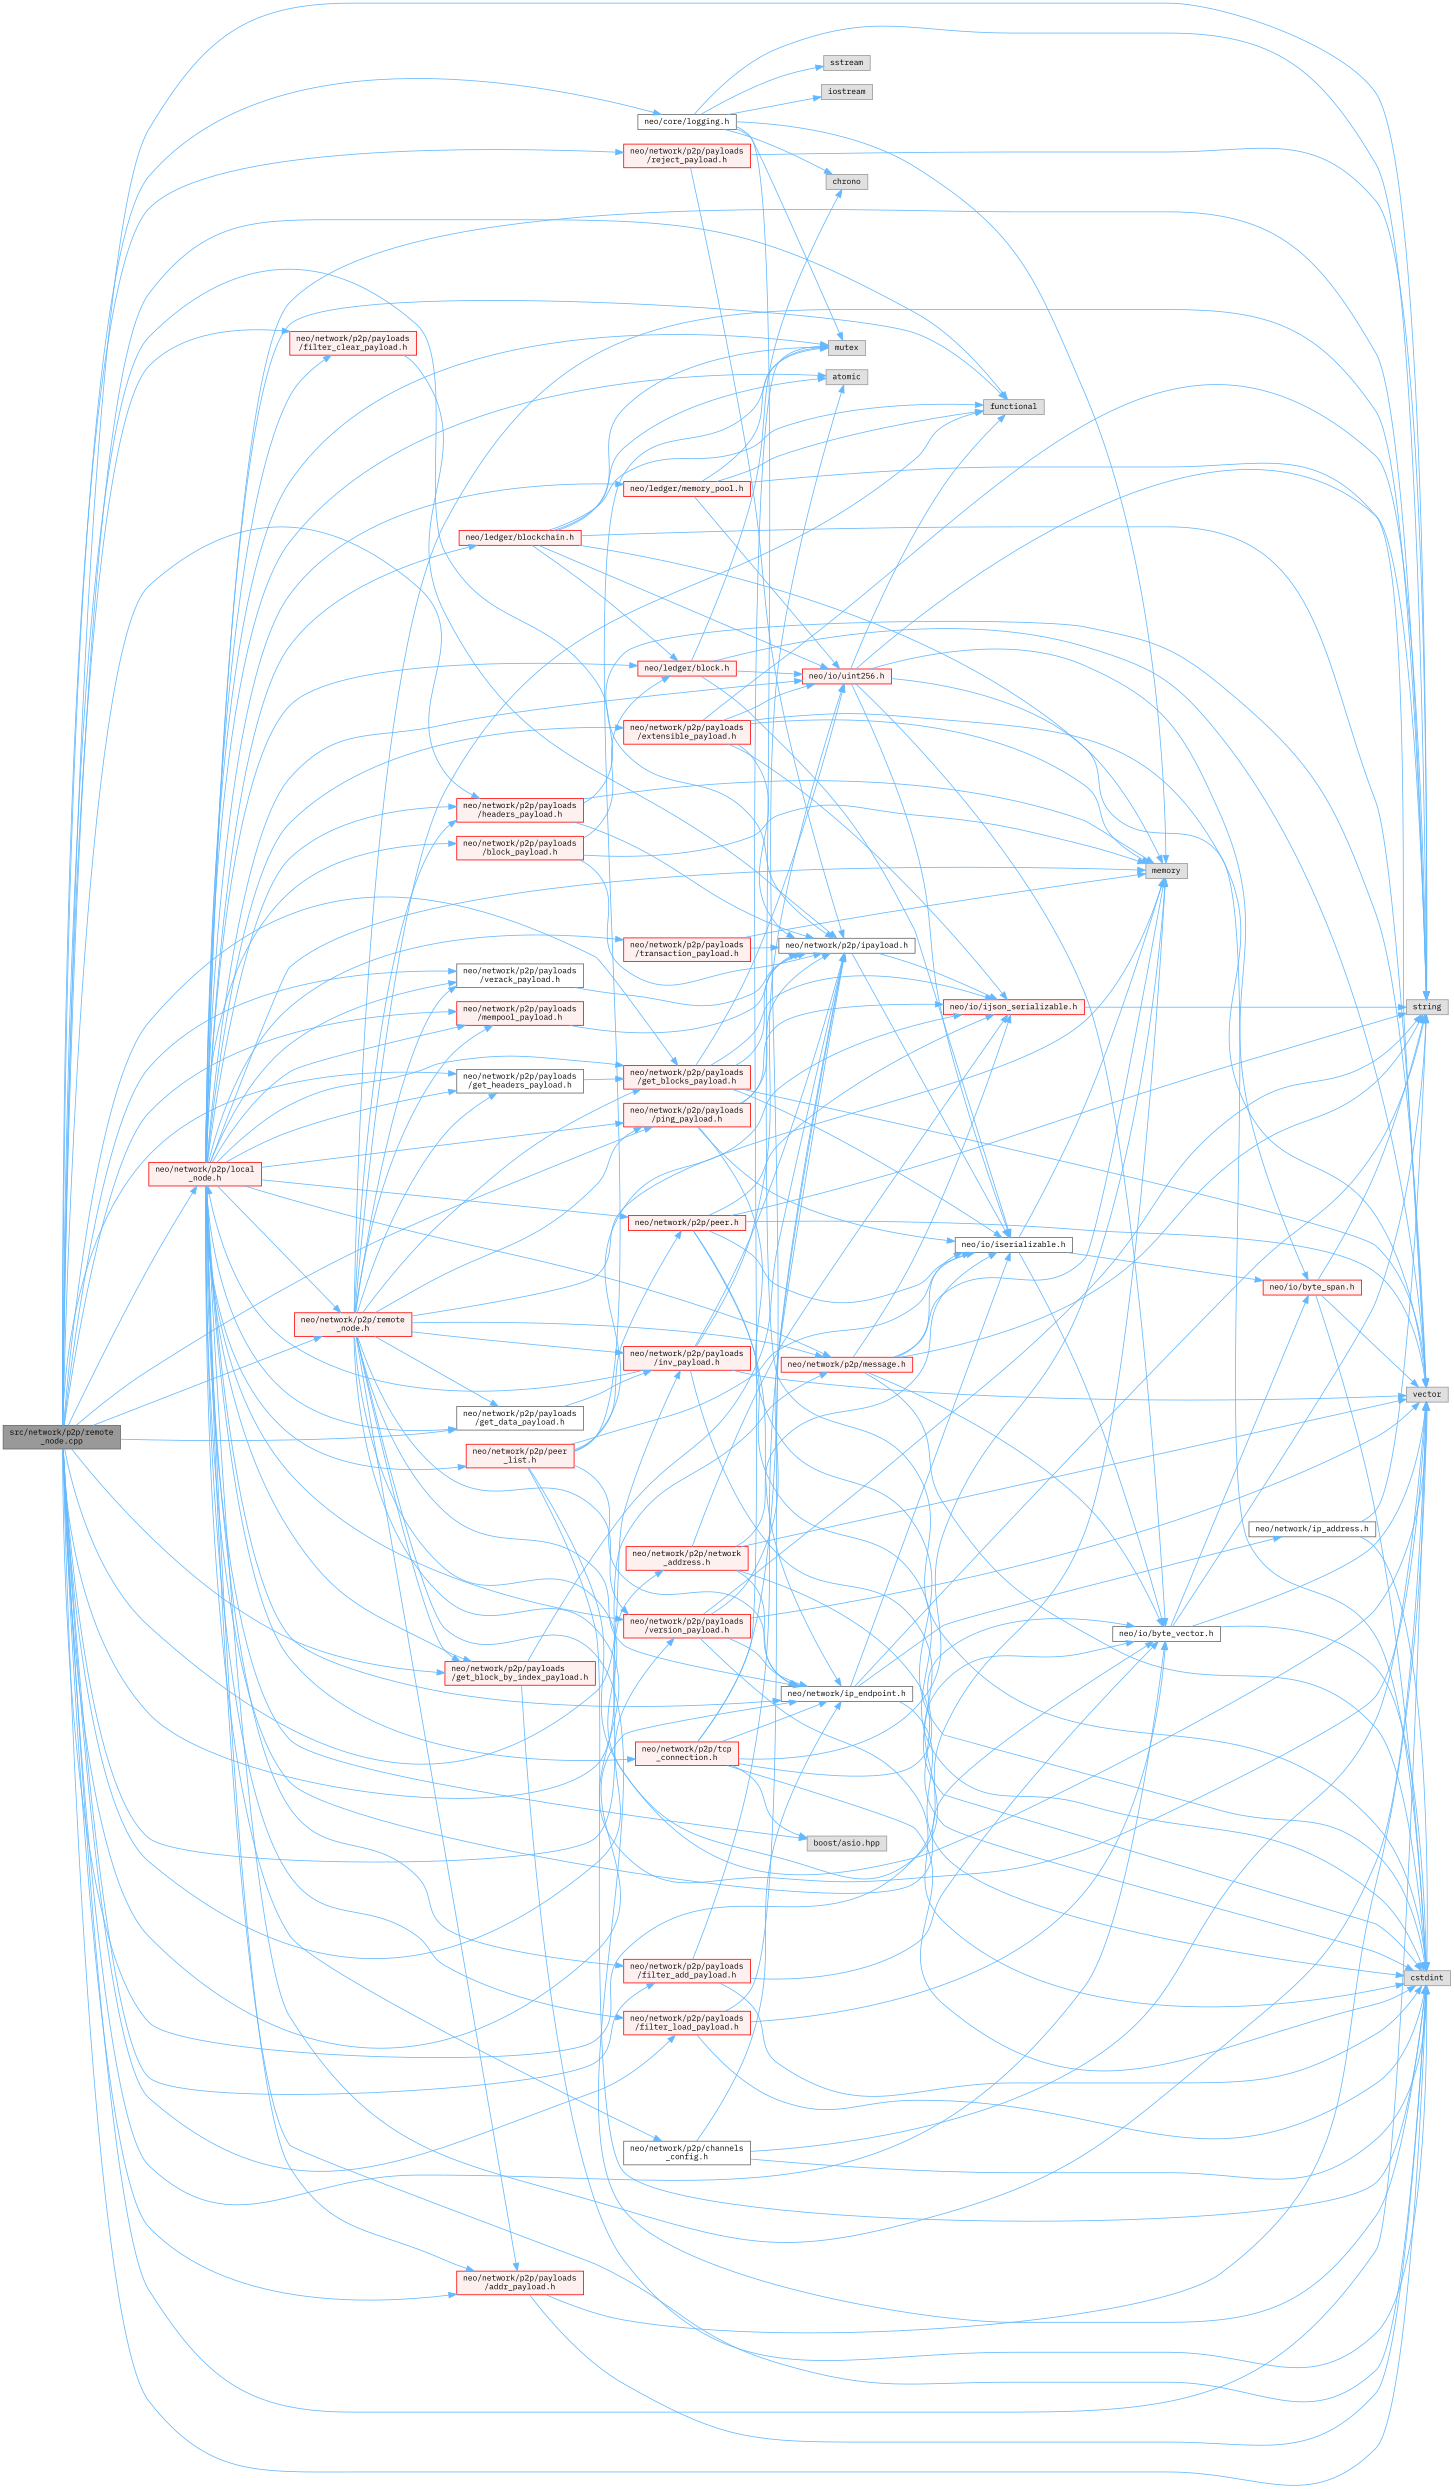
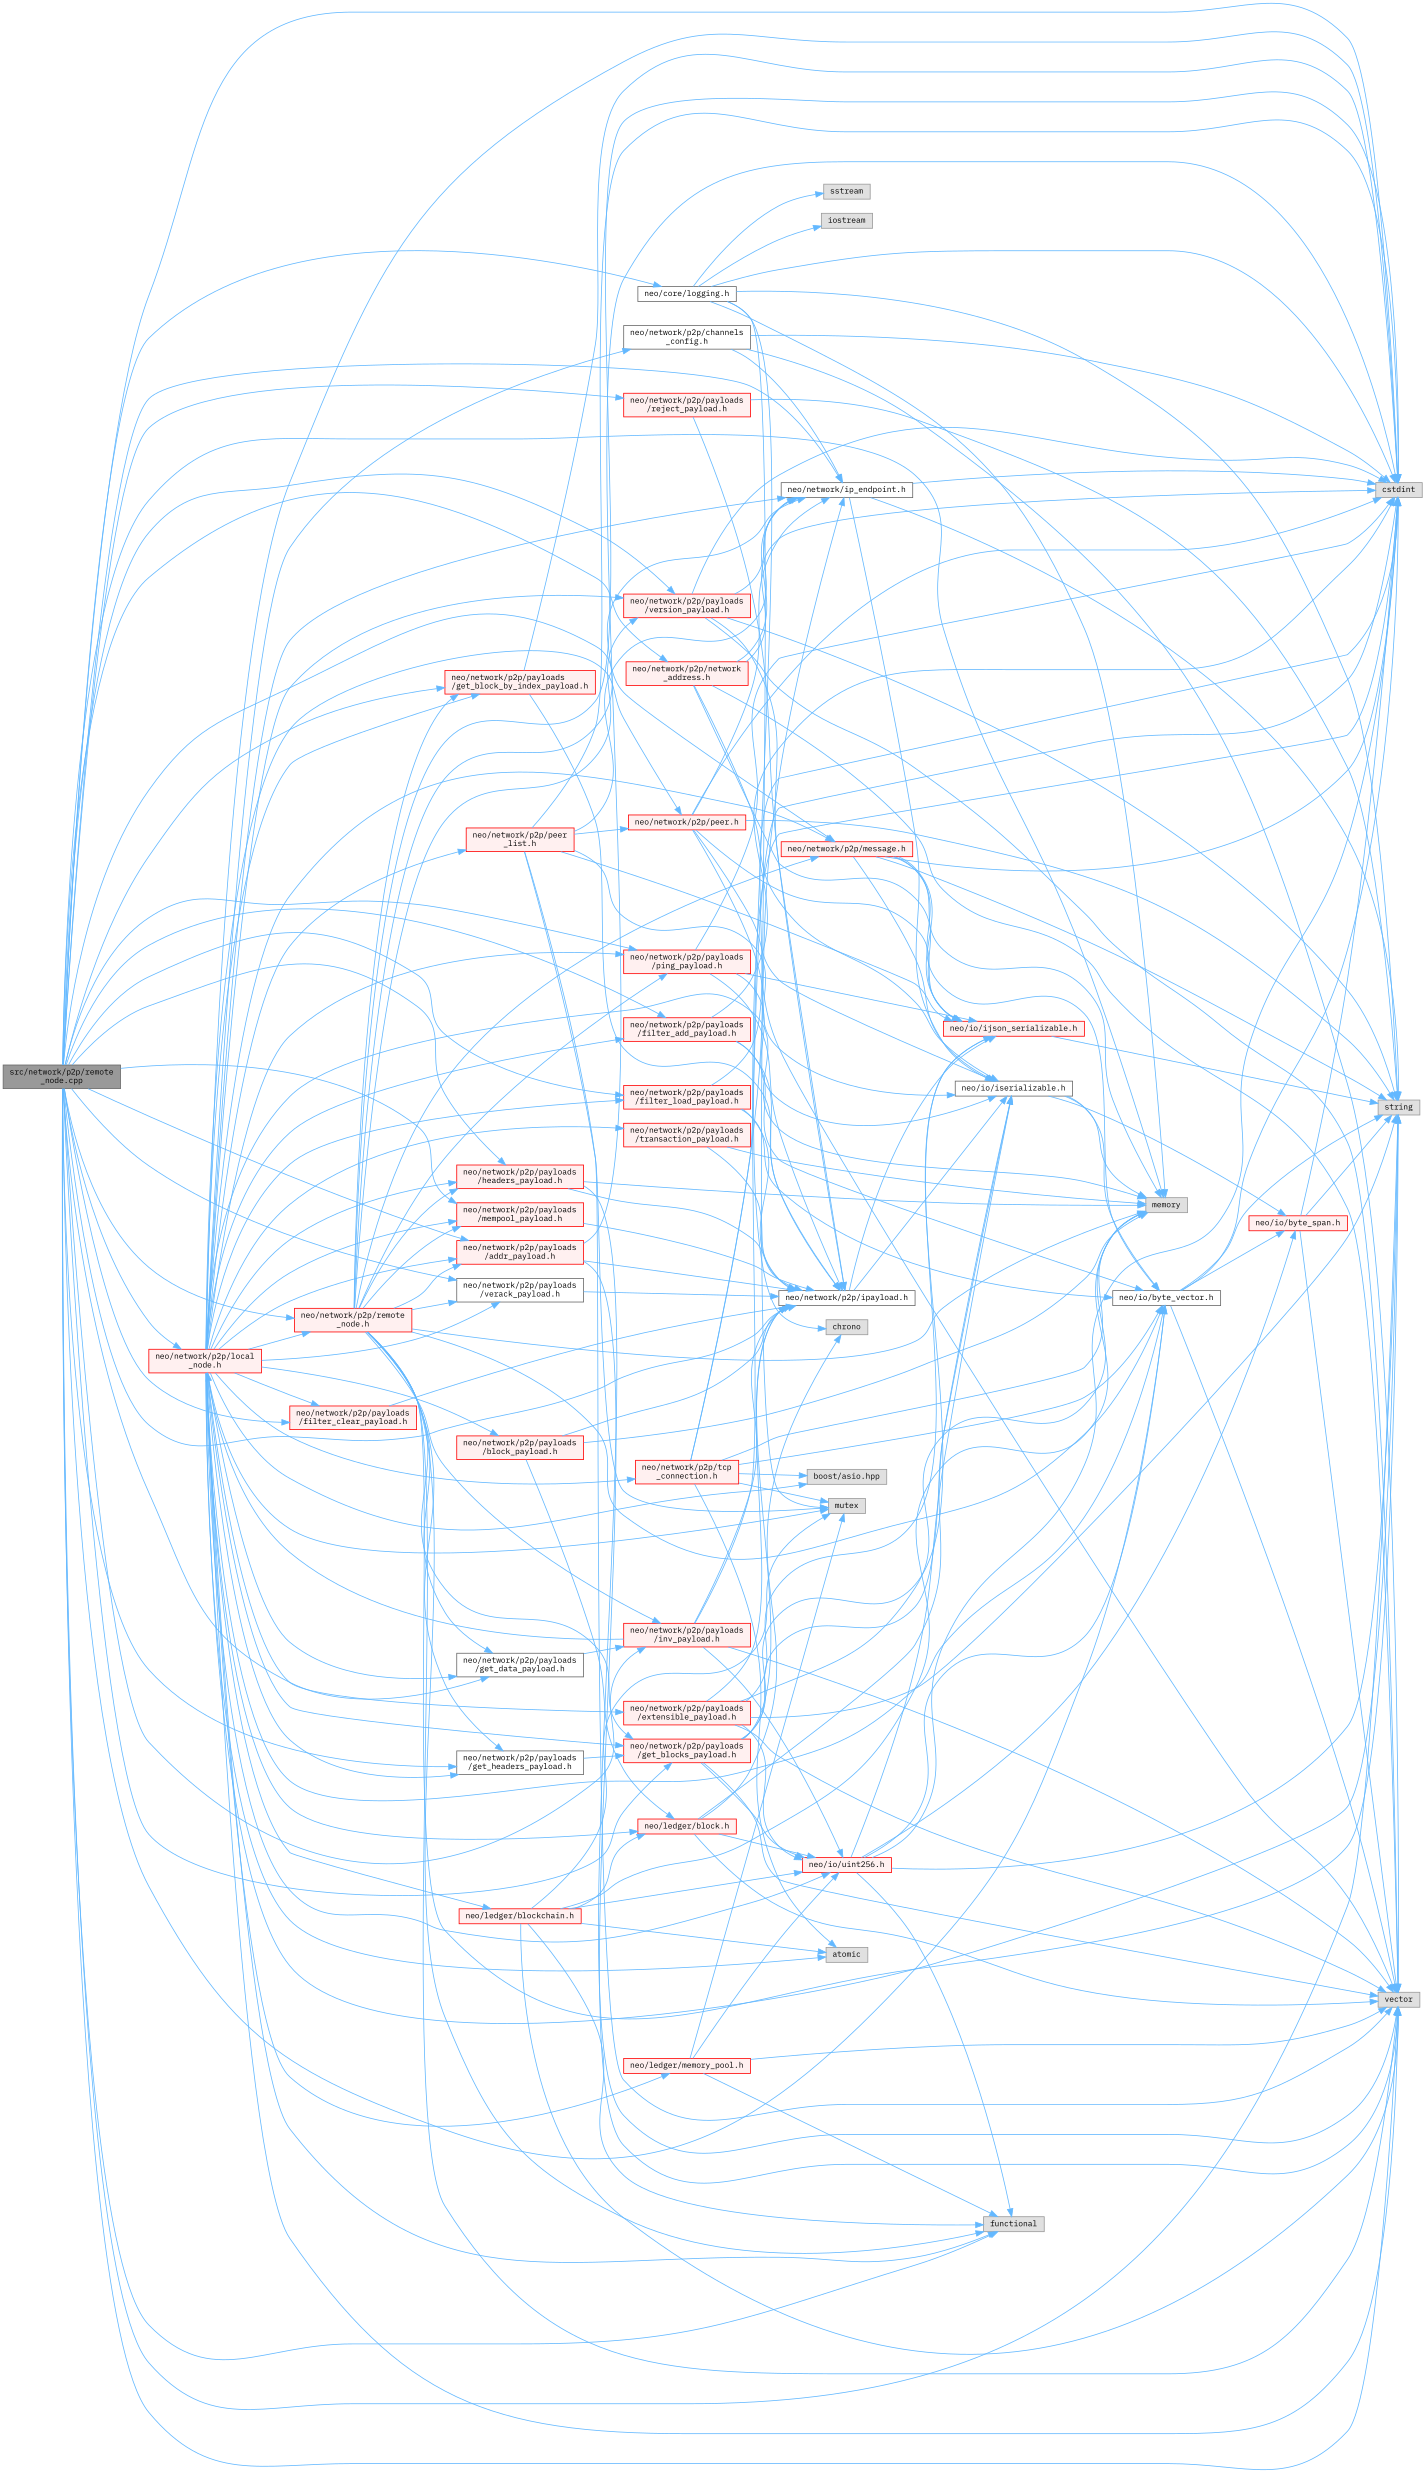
edge "neo/network/p2p/payloads /addr_payload.h" -> "neo/network/p2p/ipayload.h": added
node "neo/network/ip_address.h": removed
